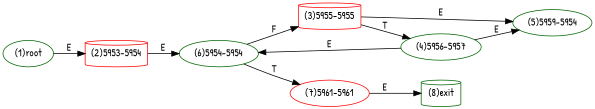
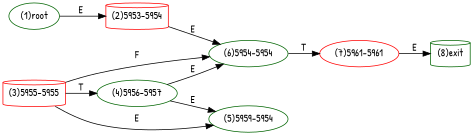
edge "(6)5954-5954" -> "(3)5955-5955": reversed
